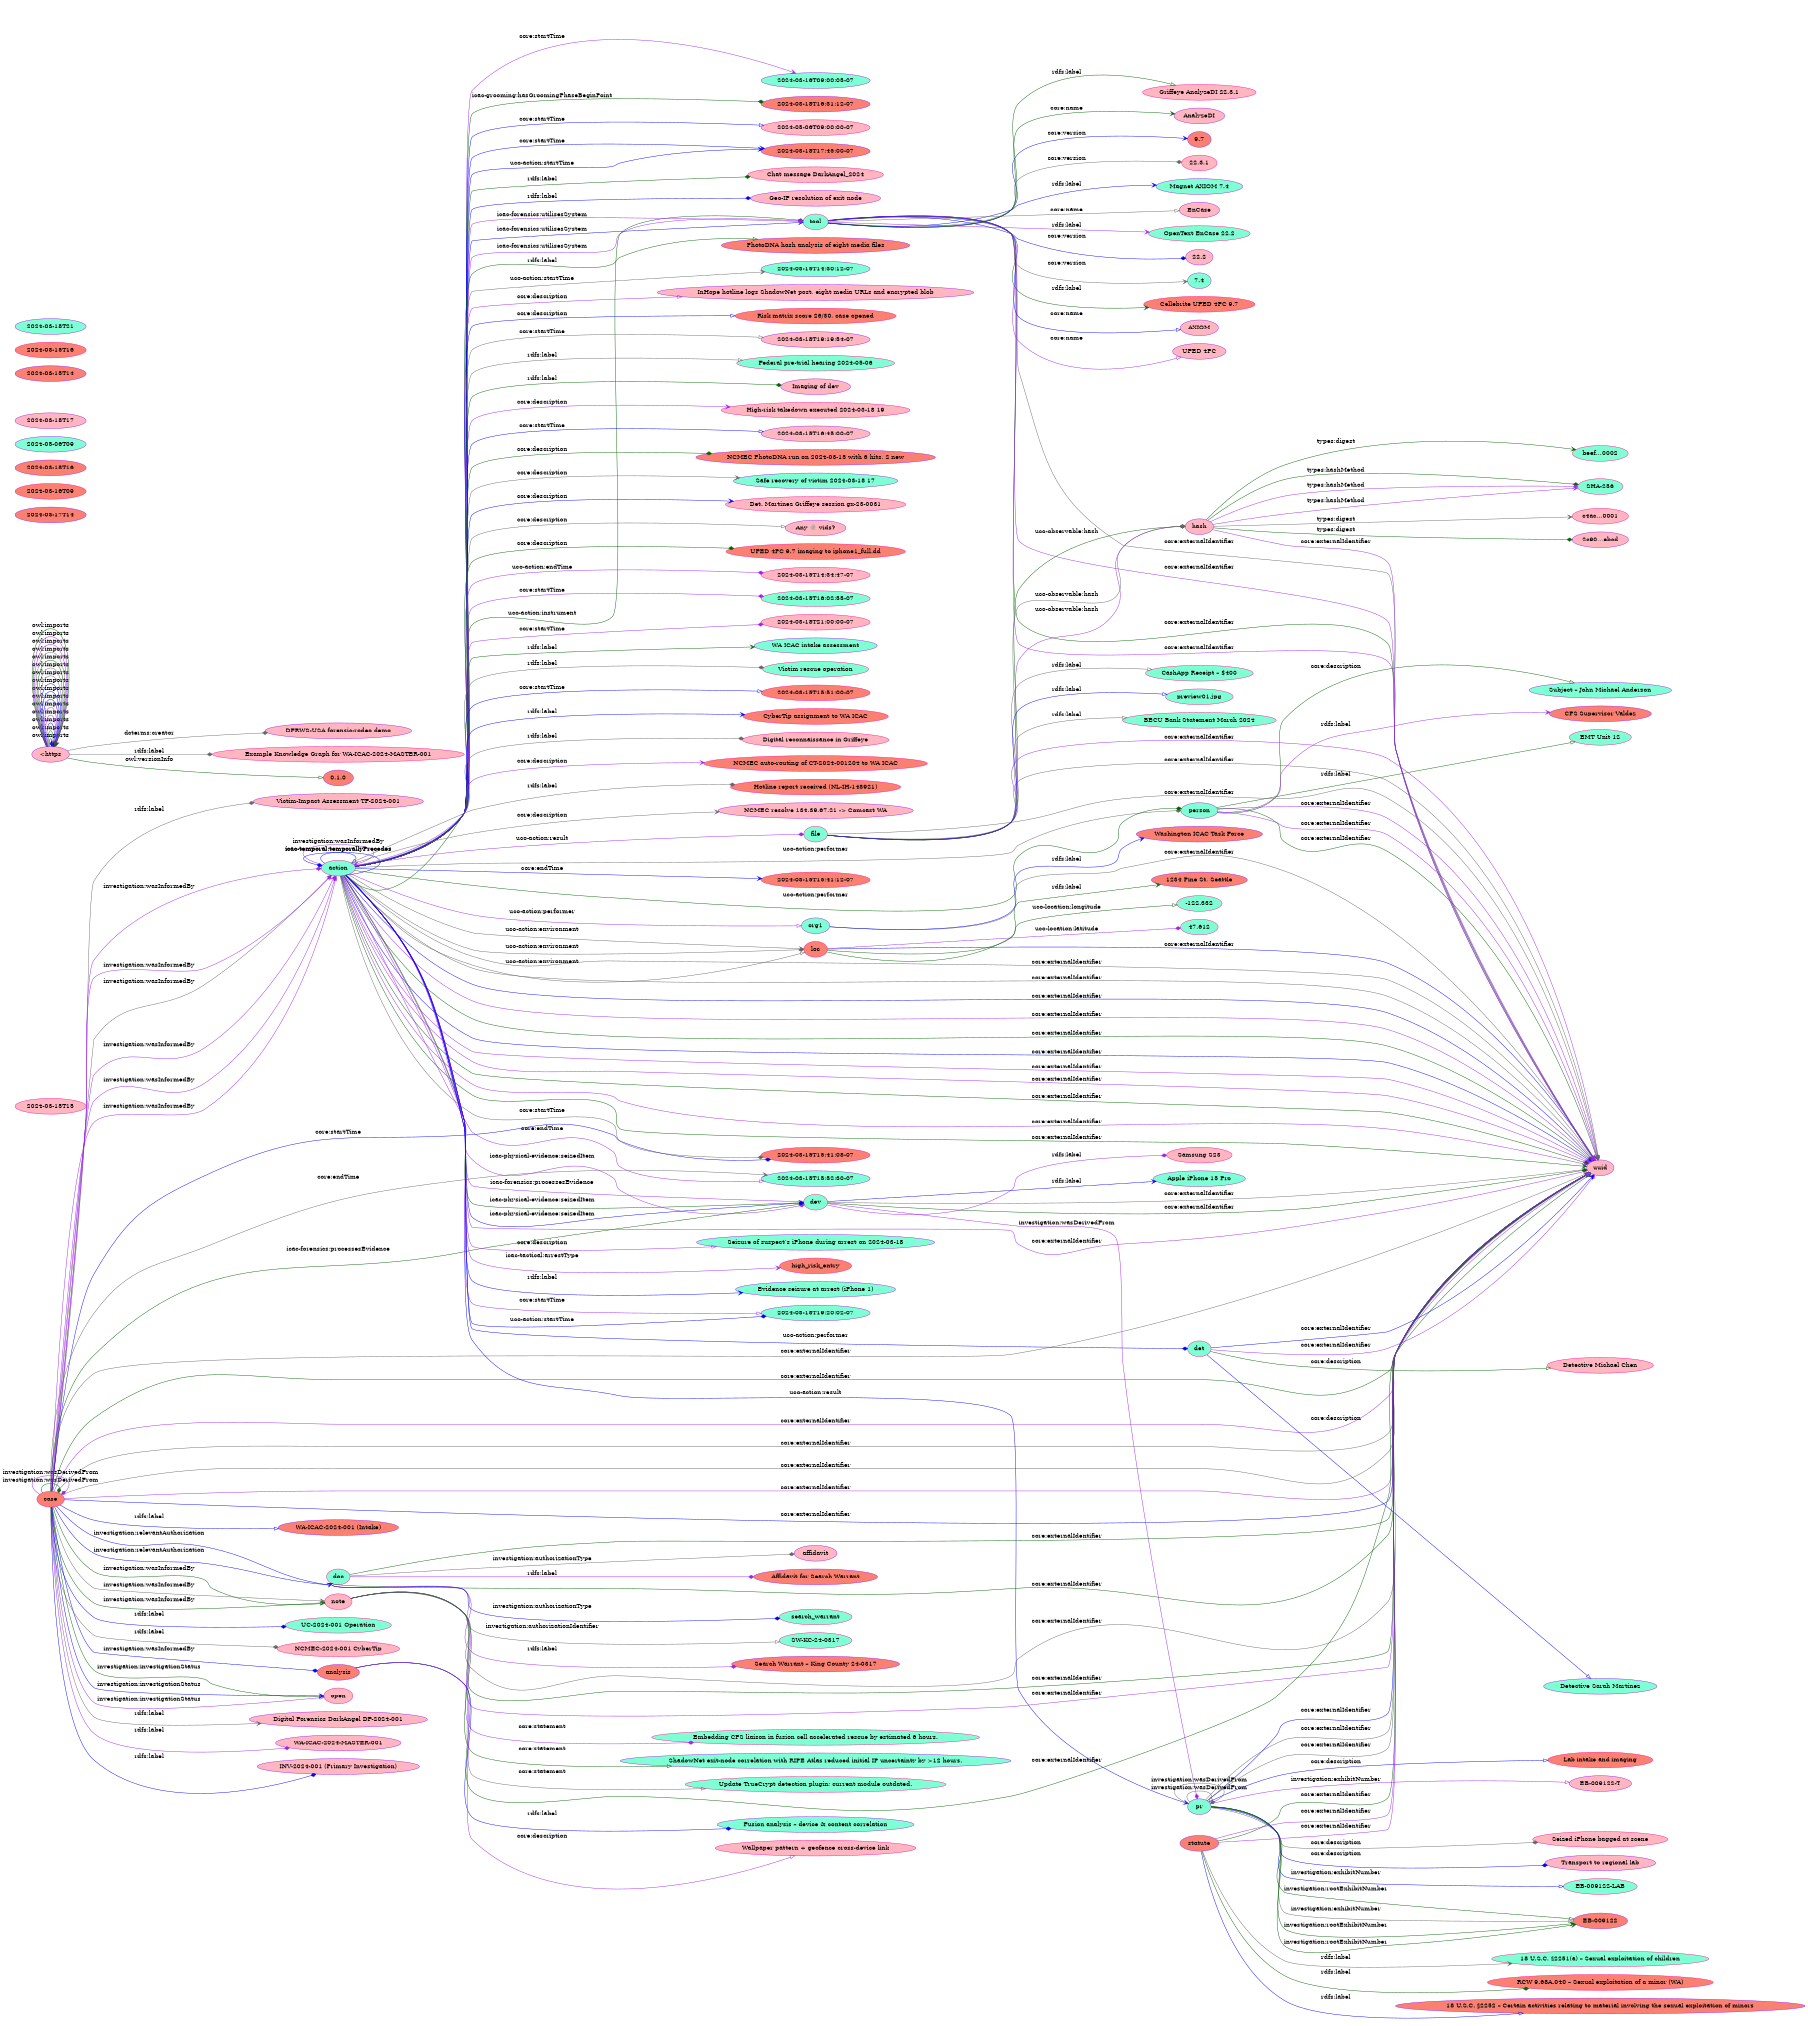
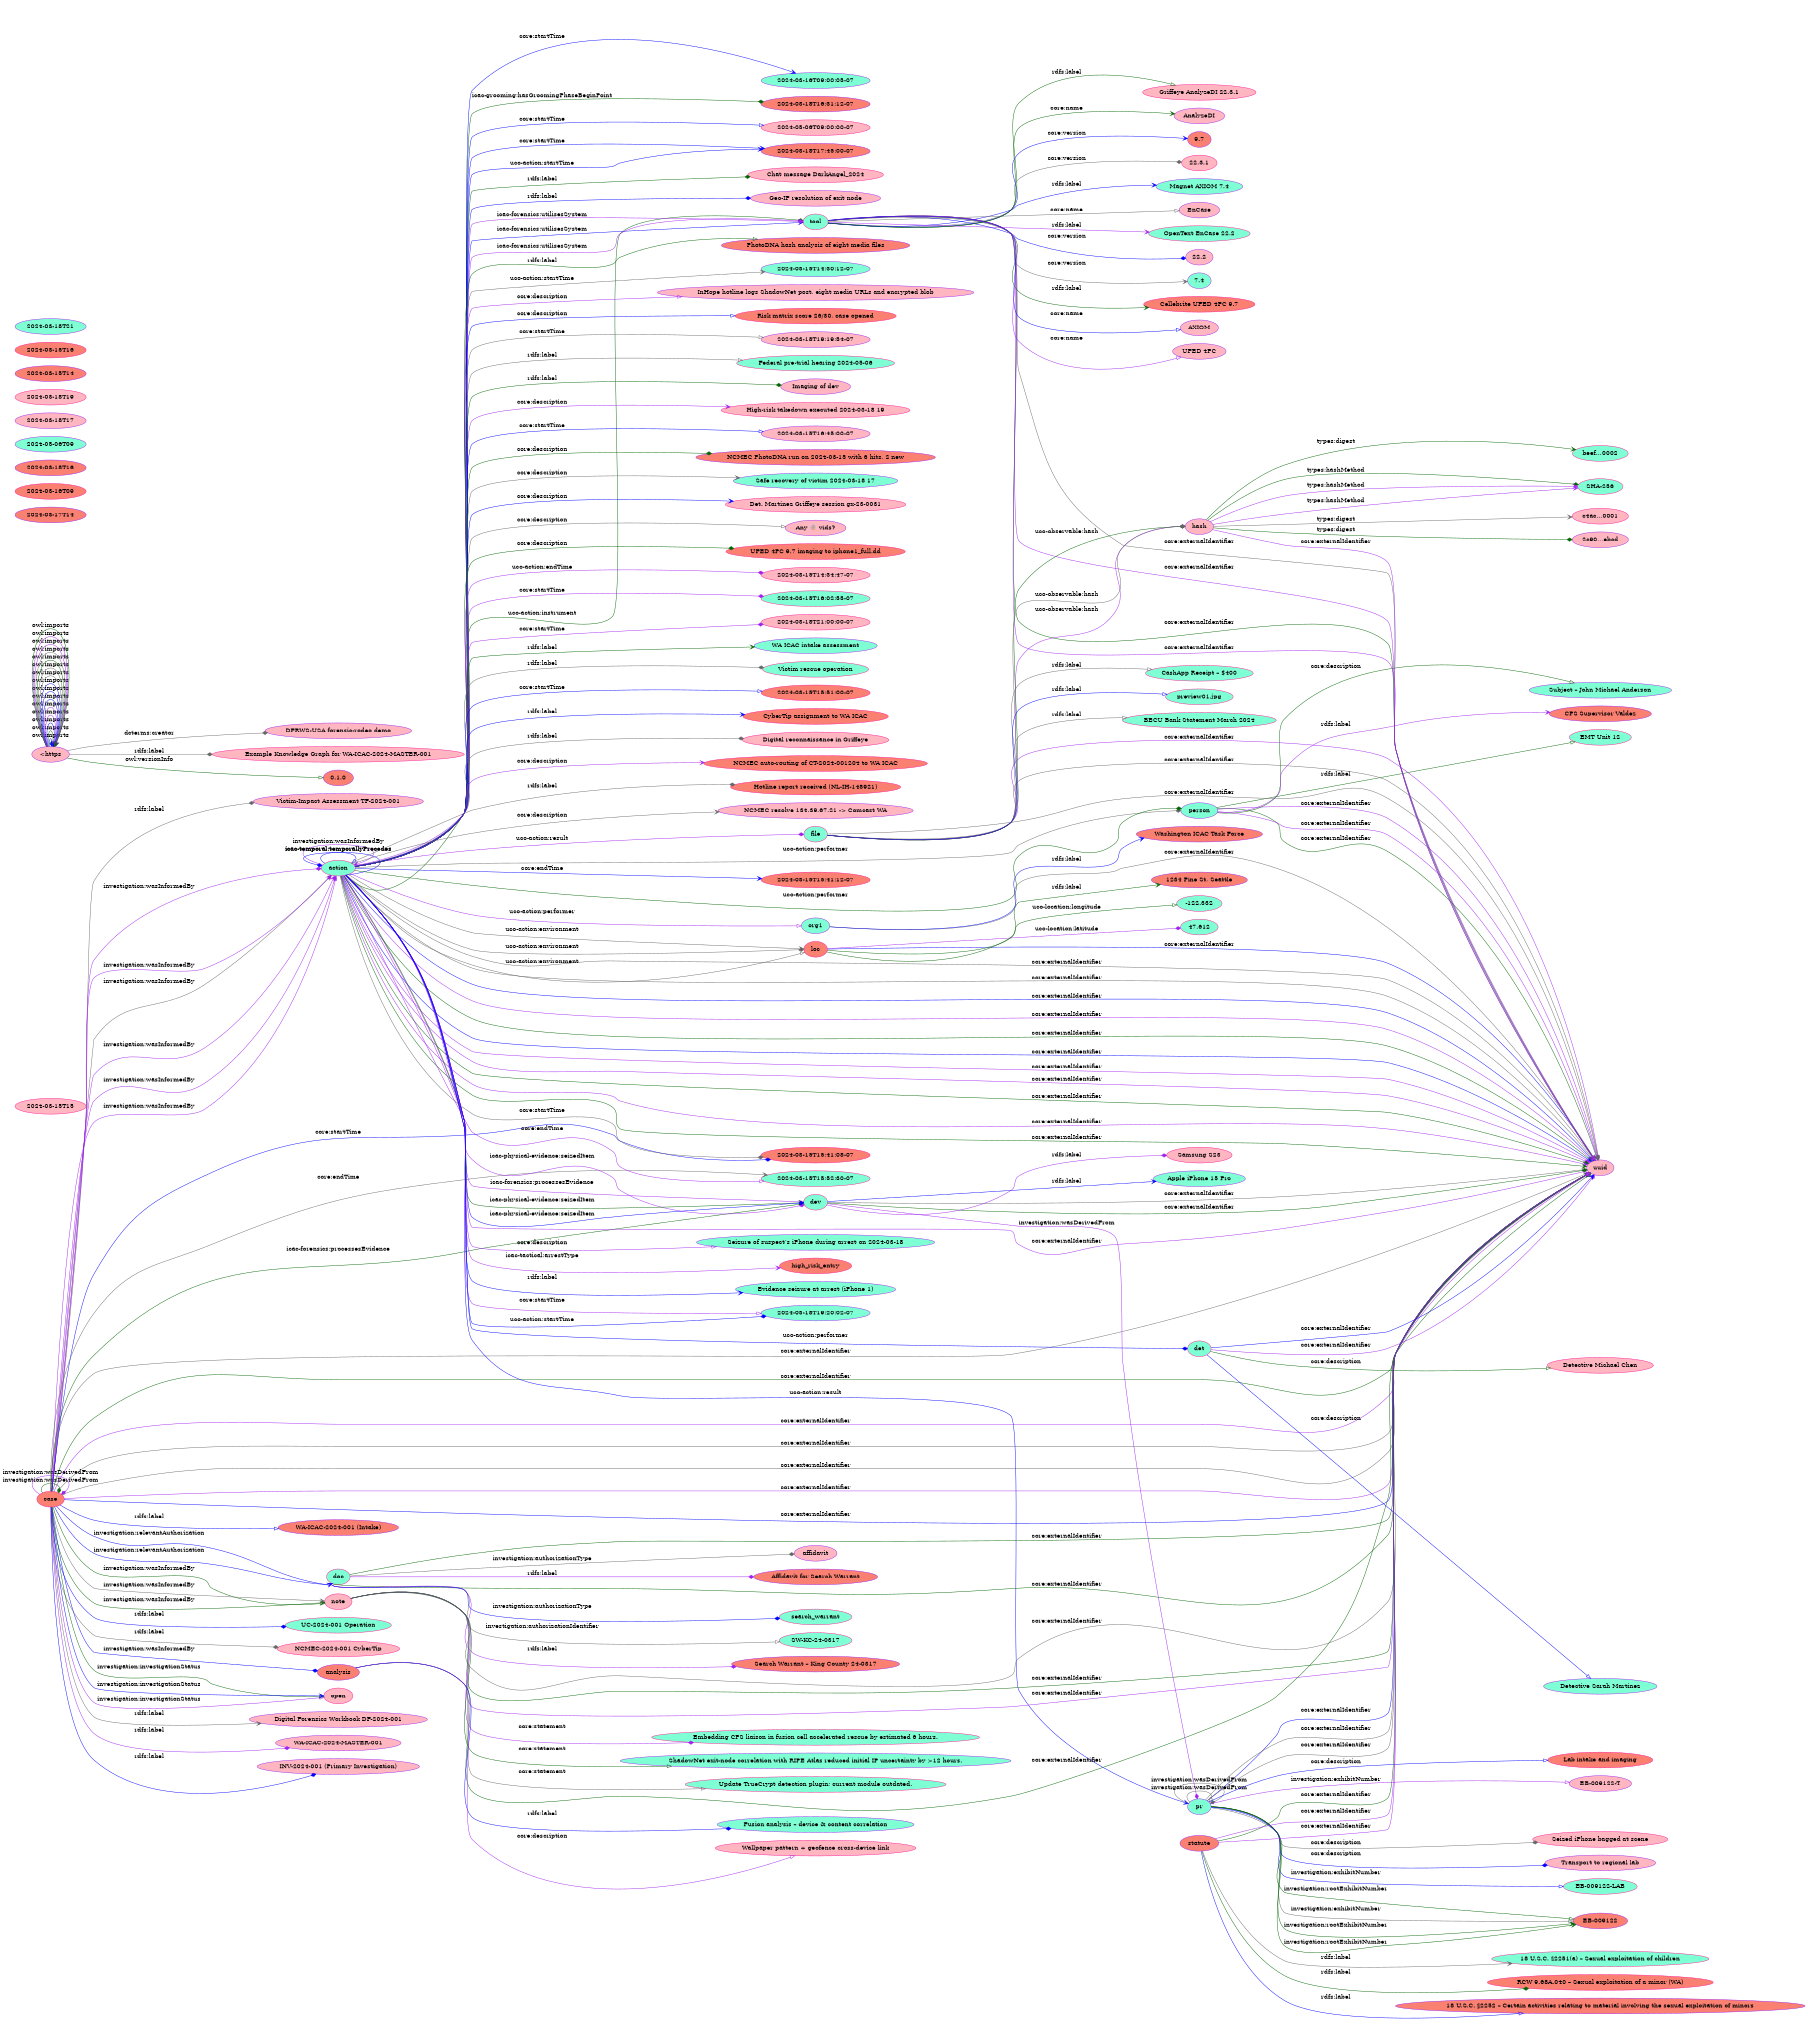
edge "action" -> "2024-03-16T09:00:05-07": color purple -> blue
node "2024-03-18T19": added
node "2024-03-15T15:52:30-07": color purple -> deeppink
node "Digital Forensics DarkAngel DF-2024-001": label "Digital Forensics DarkAngel DF-2024-001" -> "Digital Forensics Workbook DF-2024-001"
